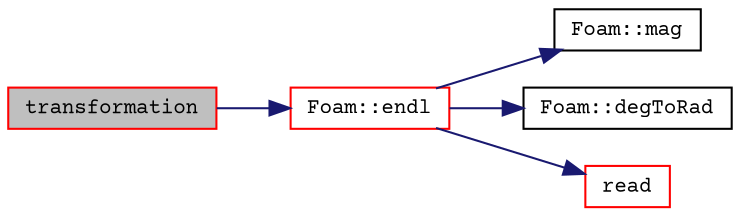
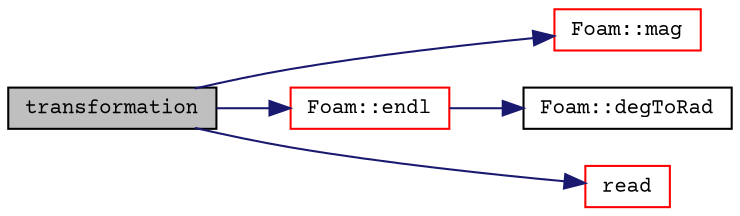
node "Foam::mag": color black -> red
edge "Foam::endl" -> "Foam::mag": now "transformation" -> "Foam::mag"
node "transformation": color red -> black
edge "Foam::endl" -> "read": now "transformation" -> "read"
